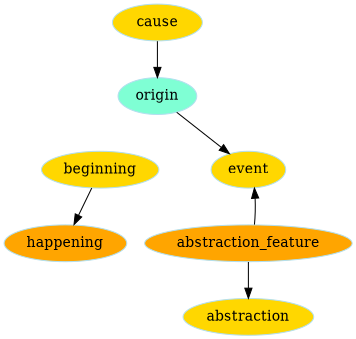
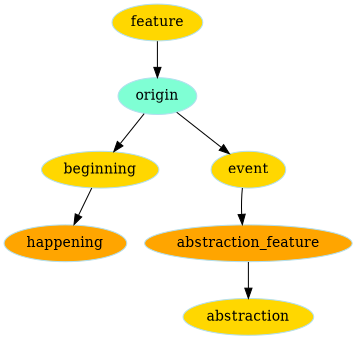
node "cause": label "cause" -> "feature"
edge "origin" -> "beginning": added
edge "abstraction_feature" -> "event": reversed
